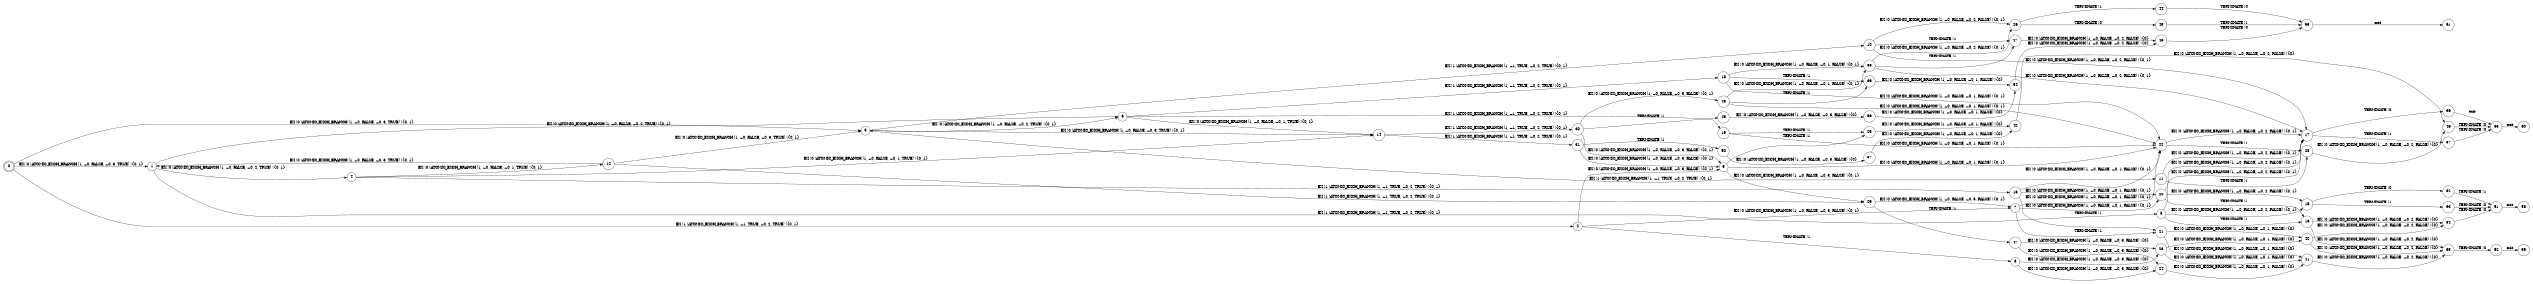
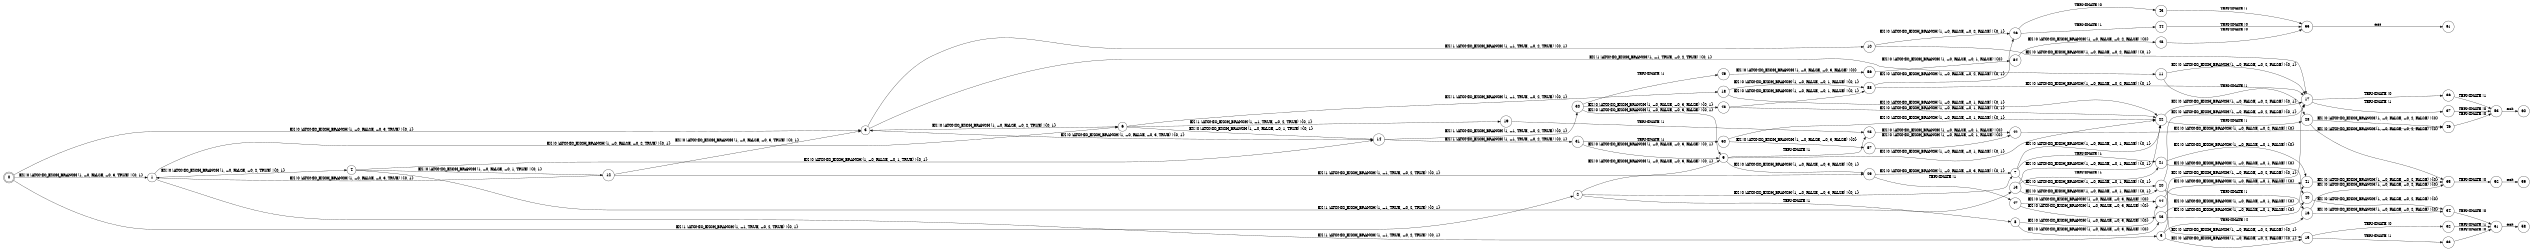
node "27": removed
node "39": removed
edge "36" -> "53": label "exit" -> "TERMINATE !1"
edge "19" -> "22": now "50" -> "22"
edge "5" -> "16": label "TERMINATE !1" -> "TERMINATE !4"
edge "40" -> "35": now "28" -> "35"
